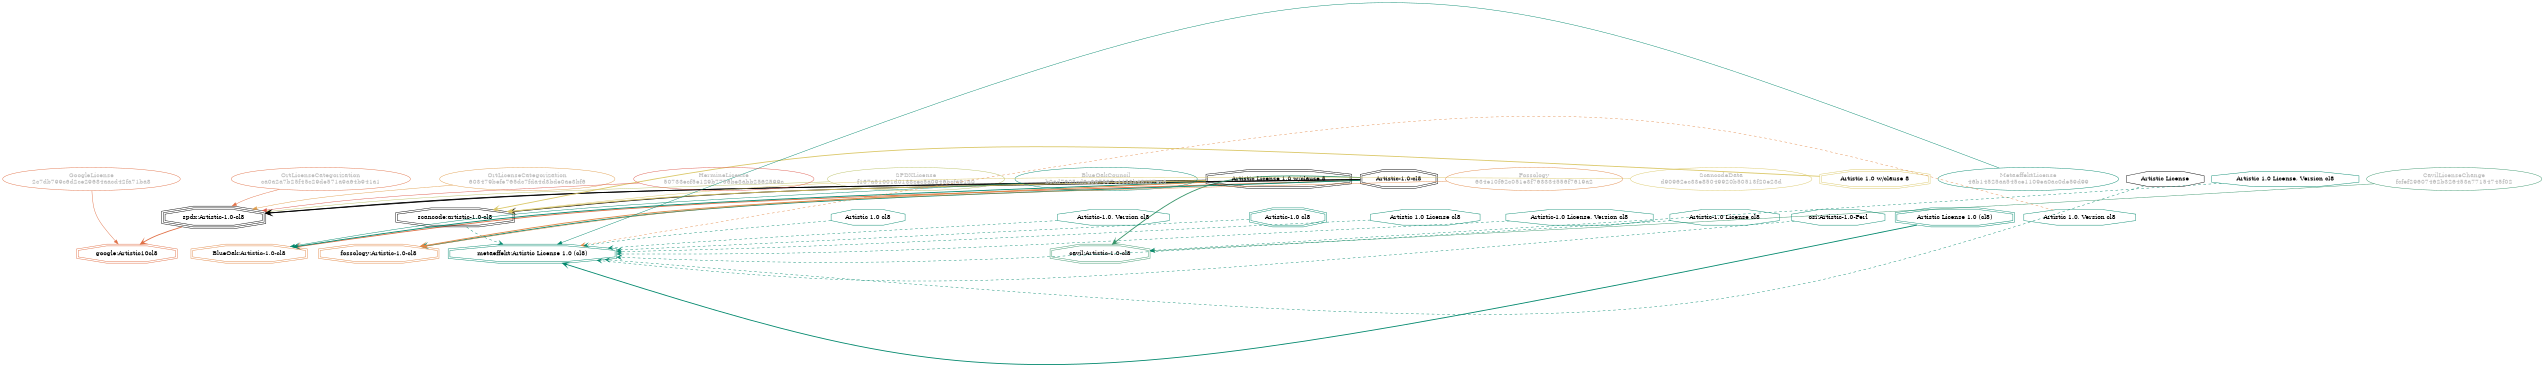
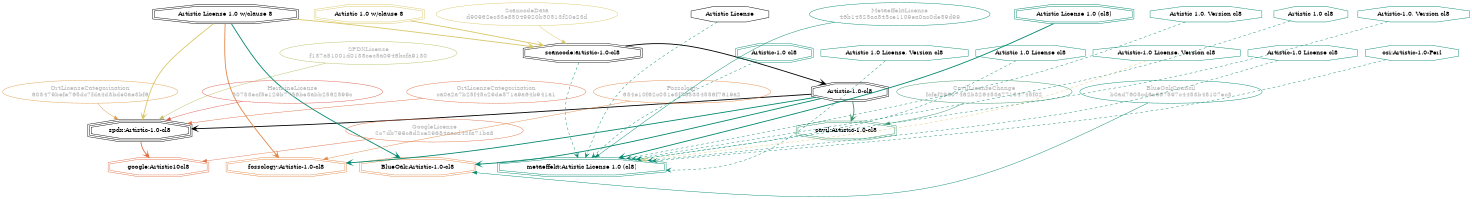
edge "Artistic 1.0, Version cl8" -> "metaeffekt:Artistic License 1.0 (cl8)": color #e18745 -> #00876c
edge "Artistic-1.0-cl8" -> "scancode:artistic-1.0-cl8": reversed
edge "Artistic License 1.0 w/clause 8" -> "spdx:Artistic-1.0-cl8": color black -> #dac767
edge "Artistic-1.0-cl8" -> "BlueOak:Artistic-1.0-cl8": color #e06f45 -> #00876c
edge "Artistic 1.0 License, Version cl8" -> "cavil:Artistic-1.0-cl8": now "Artistic 1.0 License, Version cl8" -> "metaeffekt:Artistic License 1.0 (cl8)"
edge "Artistic-1.0 License, Version cl8" -> "metaeffekt:Artistic License 1.0 (cl8)": color #00876c -> #dac767
